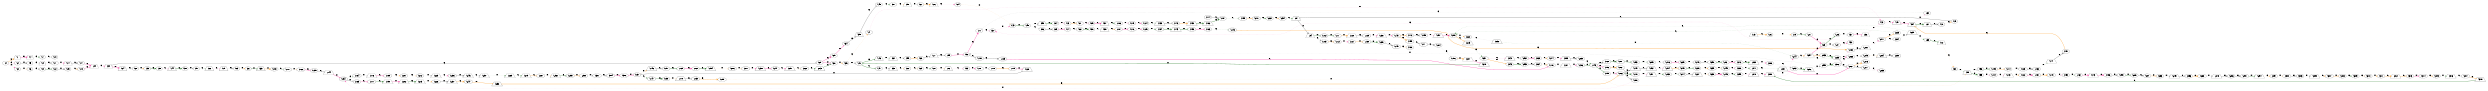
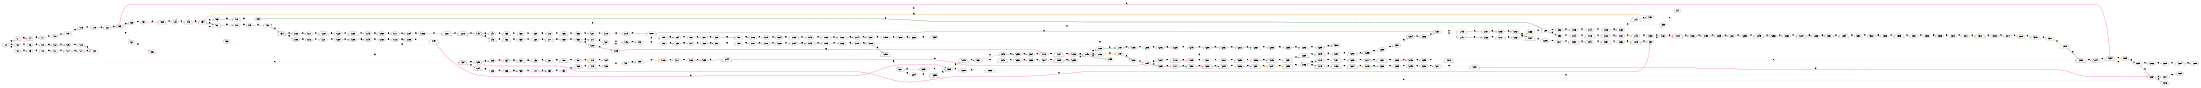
edge "S162" -> "S187": now "S162" -> "S174"
edge "S10" -> "S13": added, label "T"
edge "S148" -> "S172": now "S160" -> "S172"
edge "S80" -> "S88": style dotted -> bold
